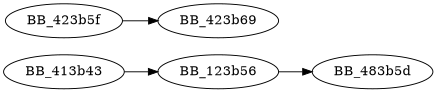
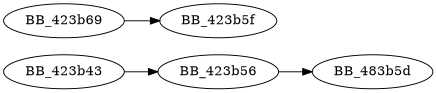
edge "BB_423b5f" -> "BB_423b69": reversed
node "BB_413b43": label "BB_413b43" -> "BB_423b43"
node "BB_123b56": label "BB_123b56" -> "BB_423b56"
